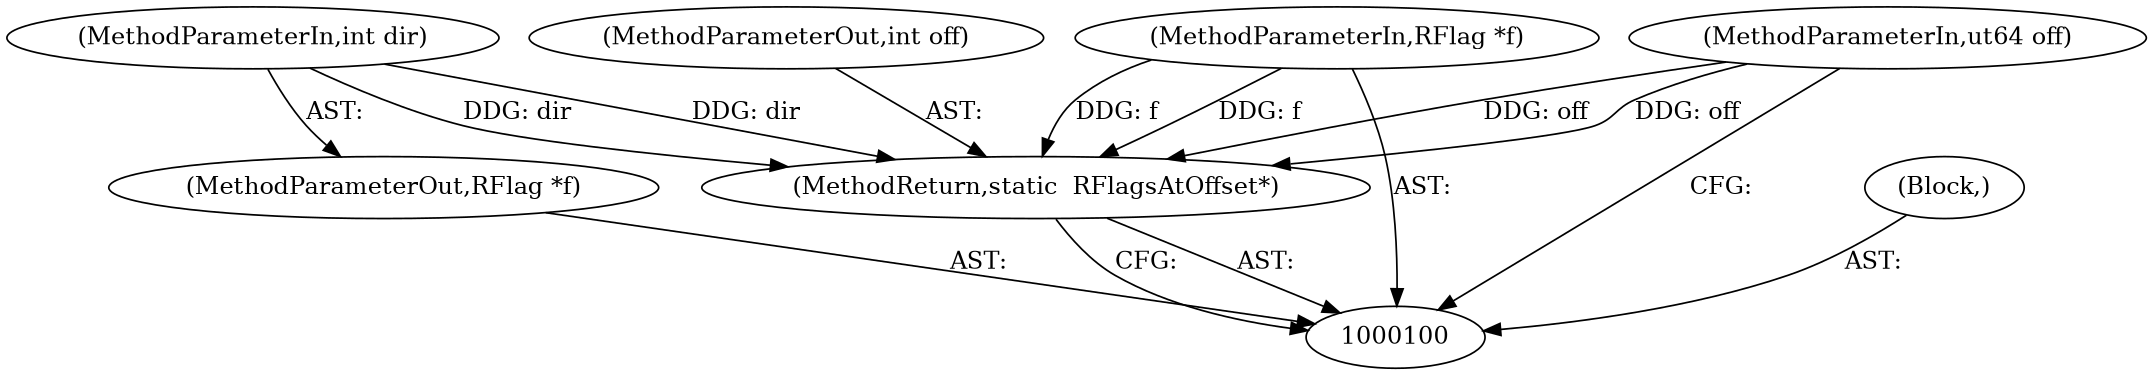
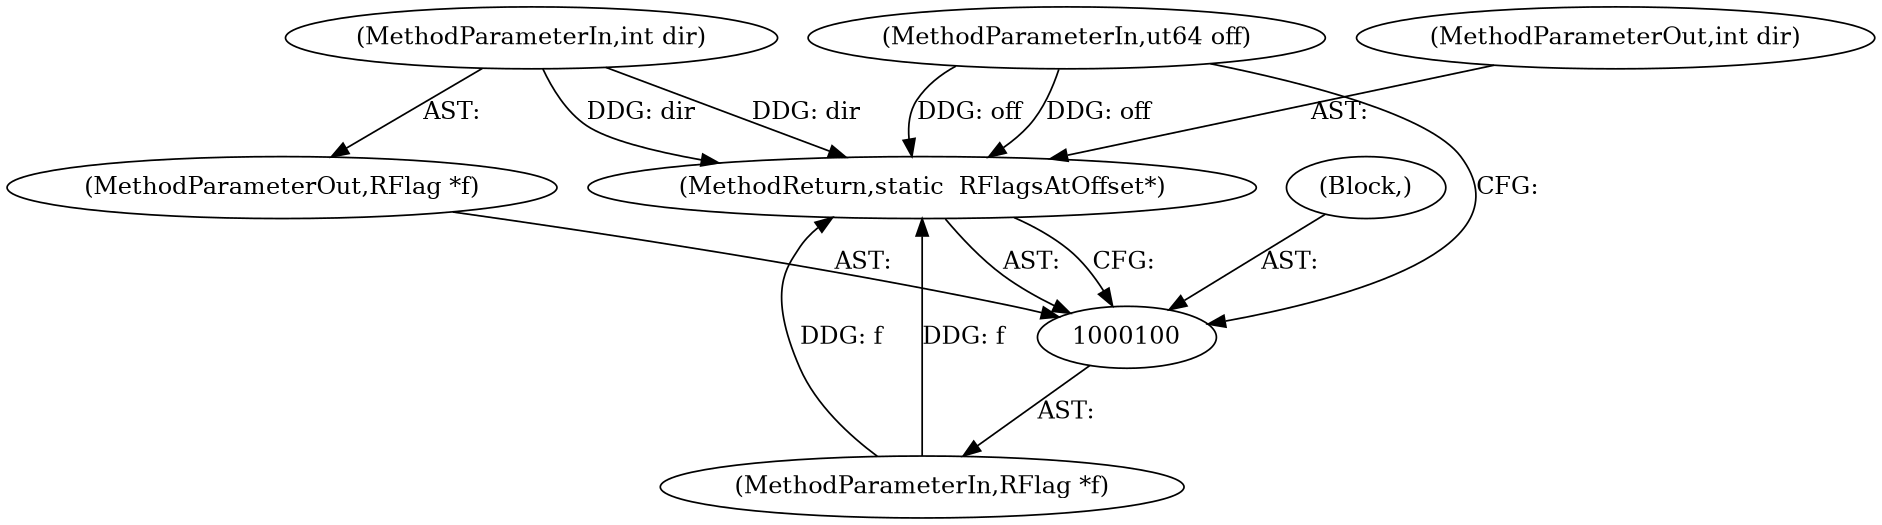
node "(MethodParameterOut,int off)": label "(MethodParameterOut,int off)" -> "(MethodParameterOut,int dir)"
edge "(MethodParameterIn,RFlag *f)" -> "1000100": reversed
